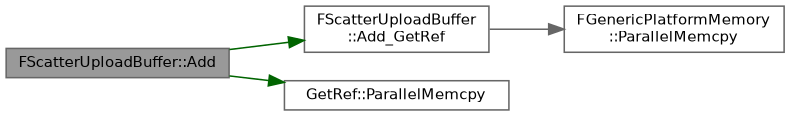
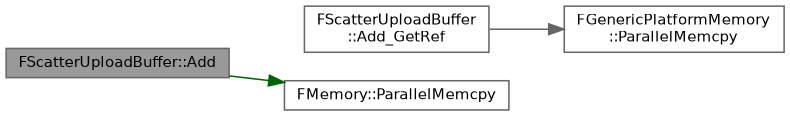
edge "FScatterUploadBuffer::Add" -> "FScatterUploadBuffer ::Add_GetRef": removed
node "GetRef::ParallelMemcpy": label "GetRef::ParallelMemcpy" -> "FMemory::ParallelMemcpy"
